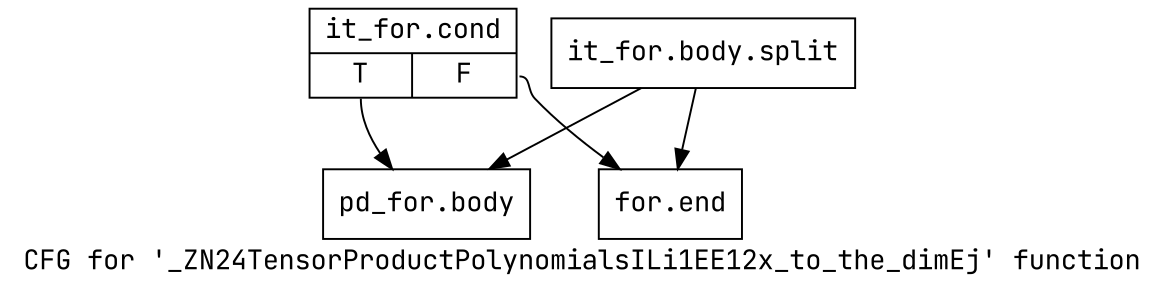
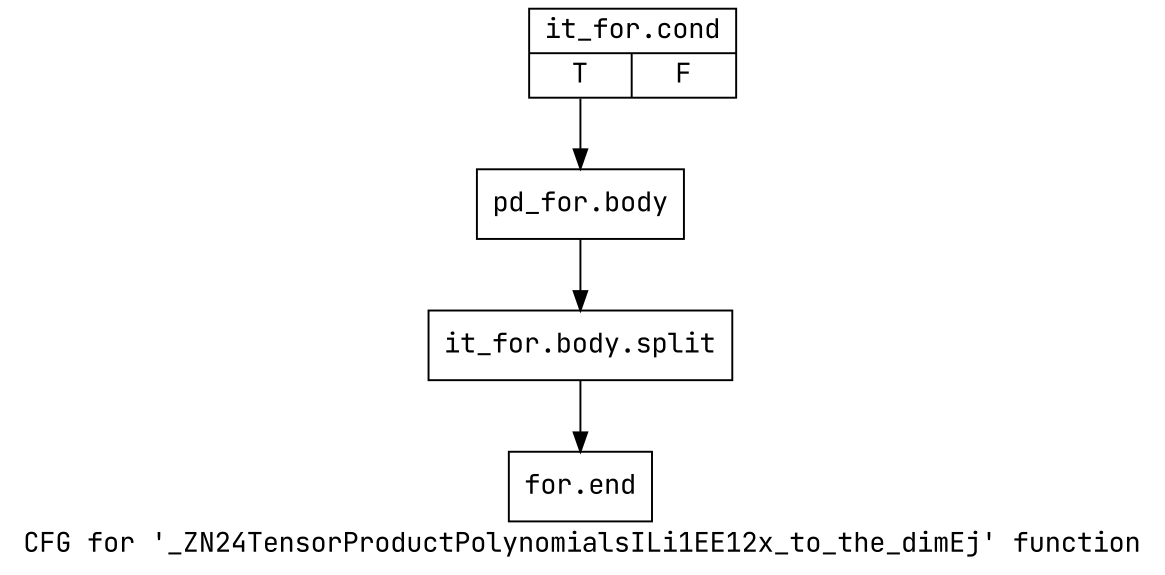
edge "it_for.cond" -> "for.end": removed
edge "it_for.body.split" -> "pd_for.body": reversed
